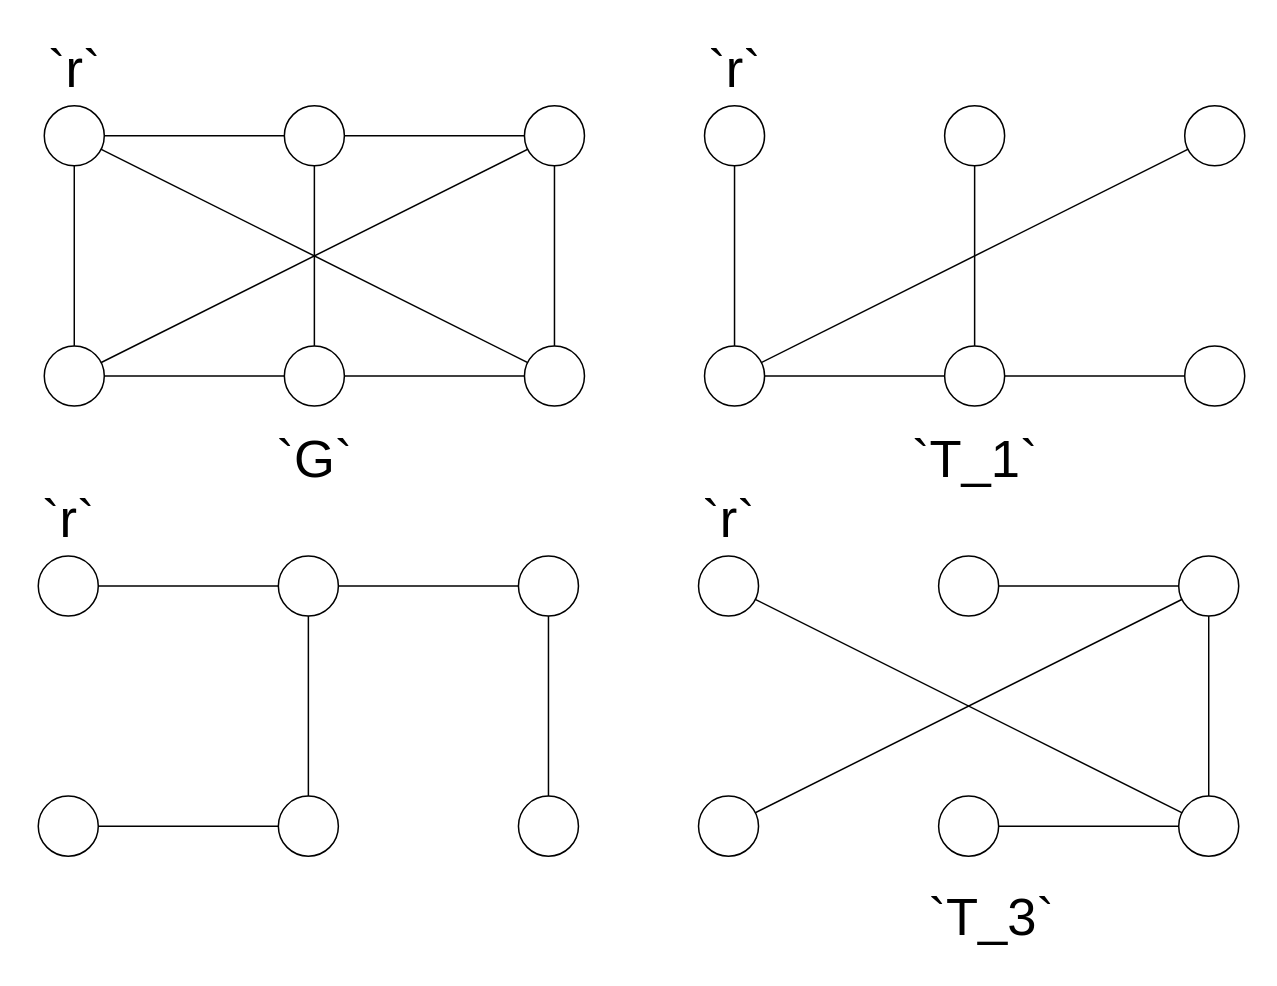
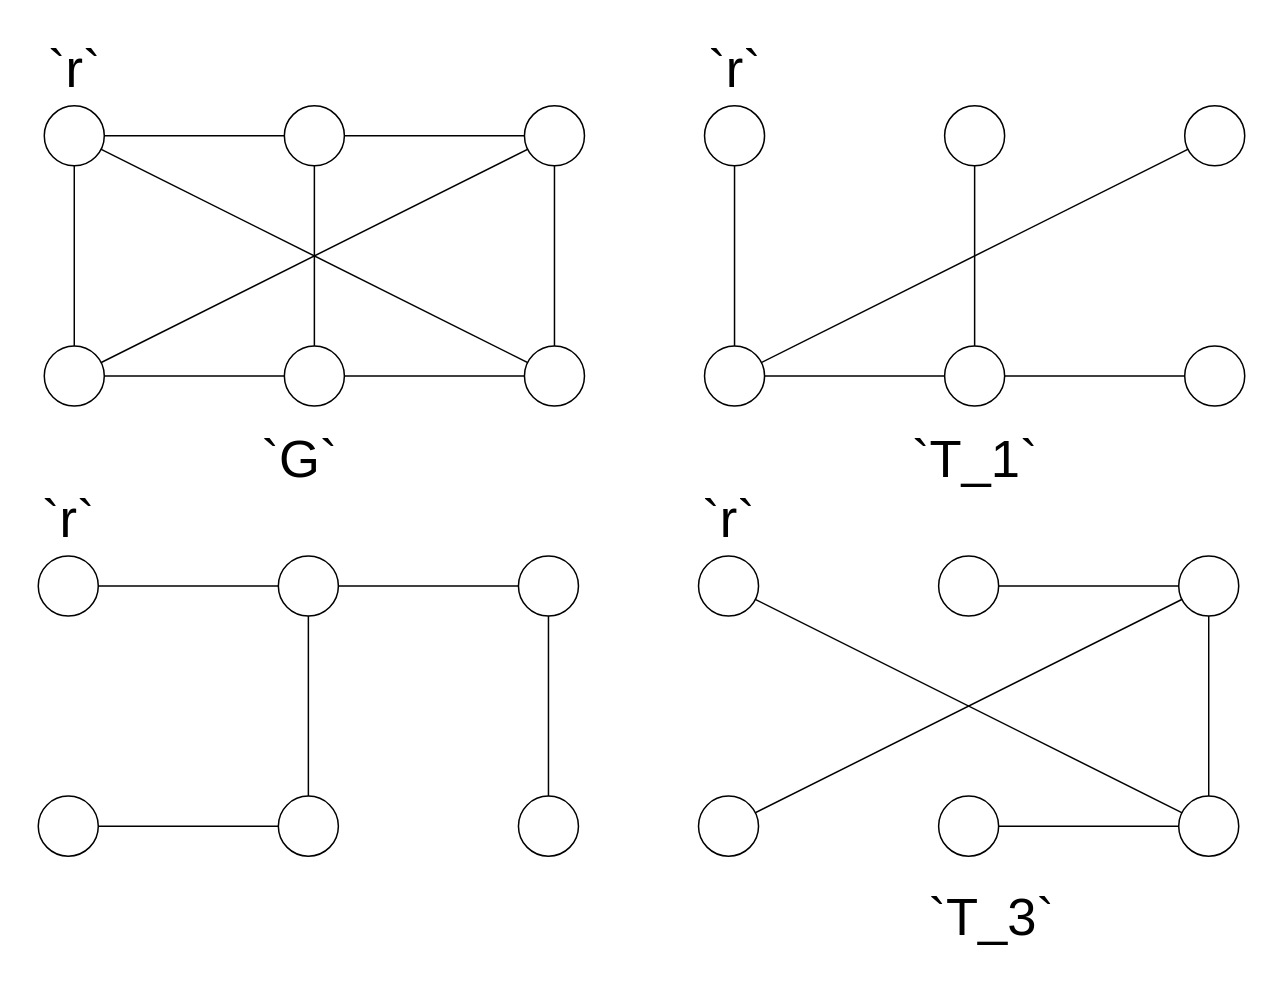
node "`G`": moved (314, 458) -> (299, 458)
